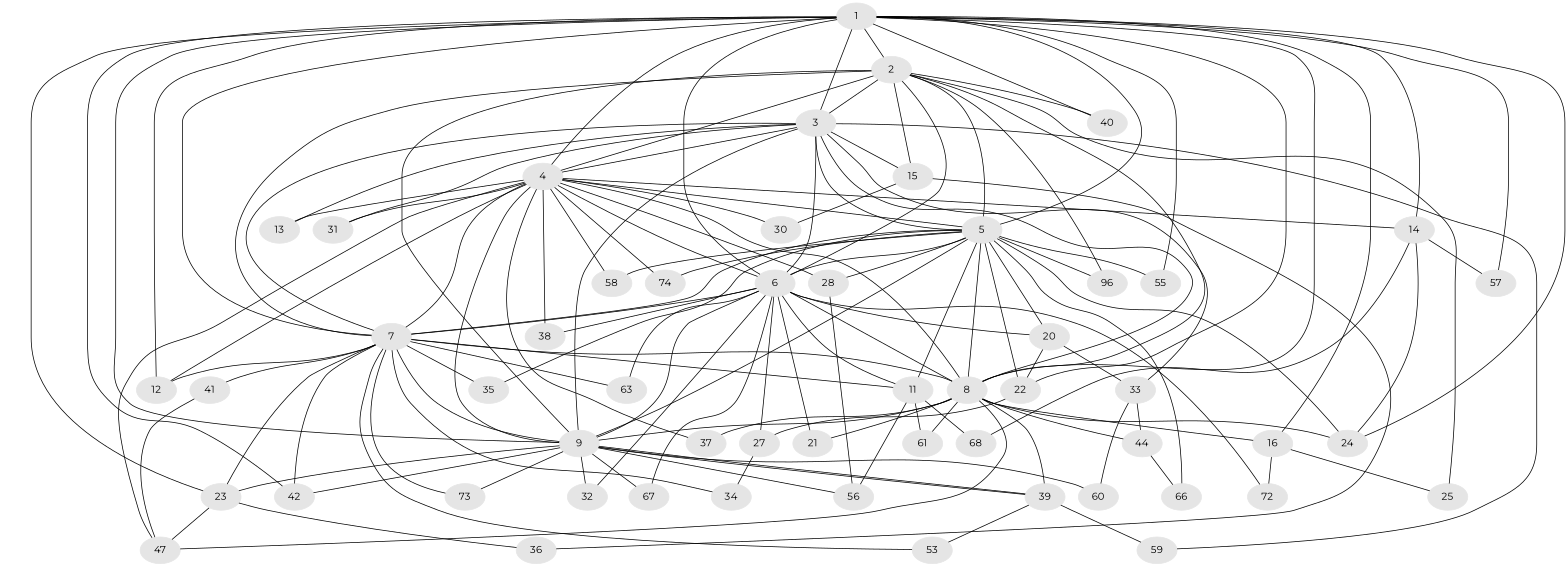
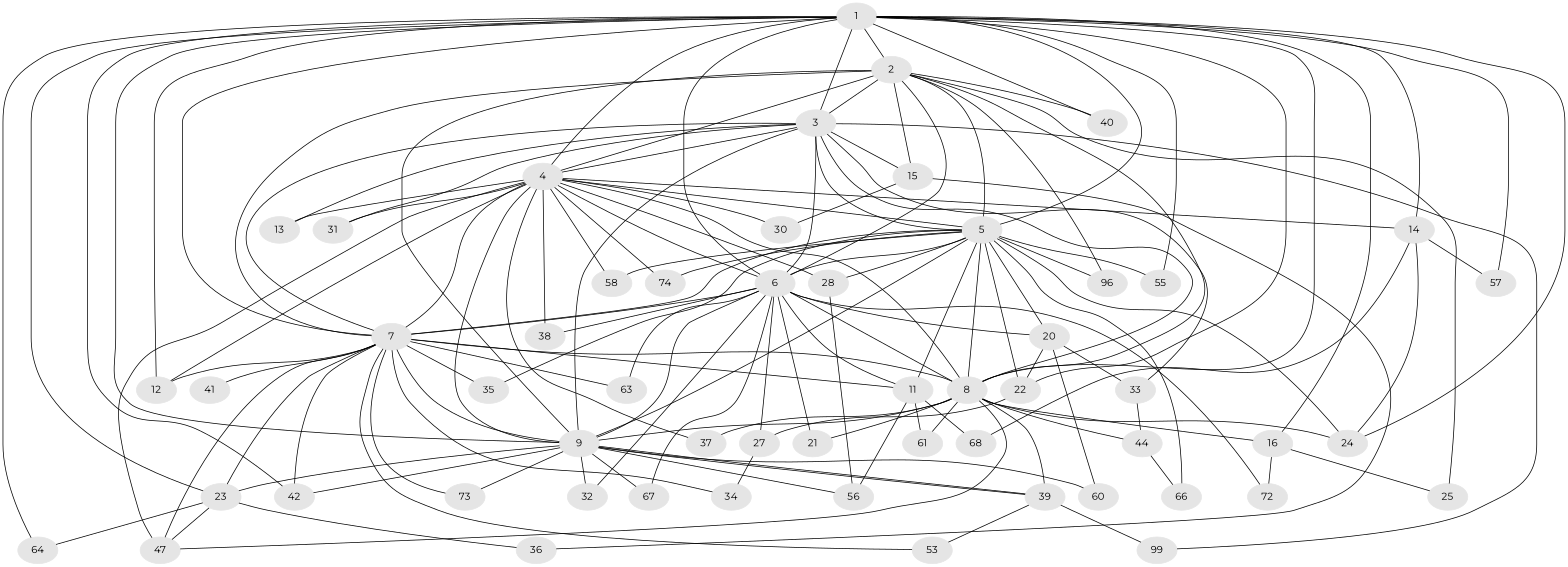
edge "33" -- "60": now "20" -- "60"
edge "41" -- "47": now "7" -- "47"
node "64": added
node "59": label "59" -> "99"
